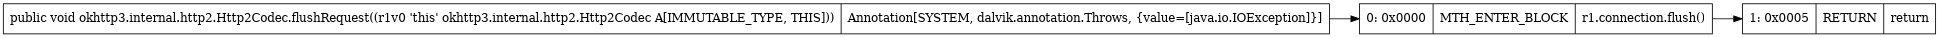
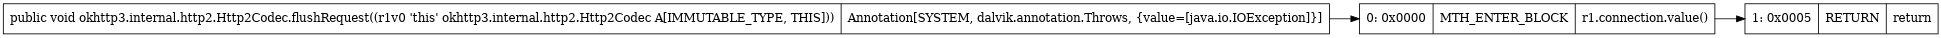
node "0: 0x0000": text "r1.connection.flush()" -> "r1.connection.value()"
